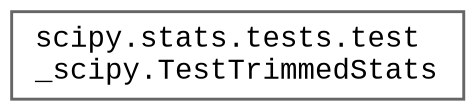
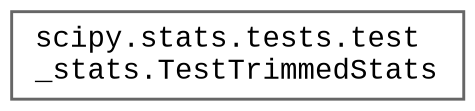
node "scipy.stats.tests.test _scipy.TestTrimmedStats": label "scipy.stats.tests.test _scipy.TestTrimmedStats" -> "scipy.stats.tests.test _stats.TestTrimmedStats"
